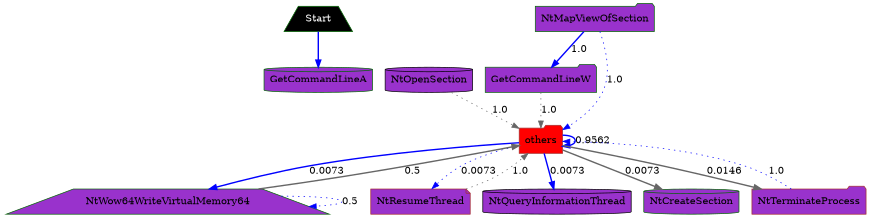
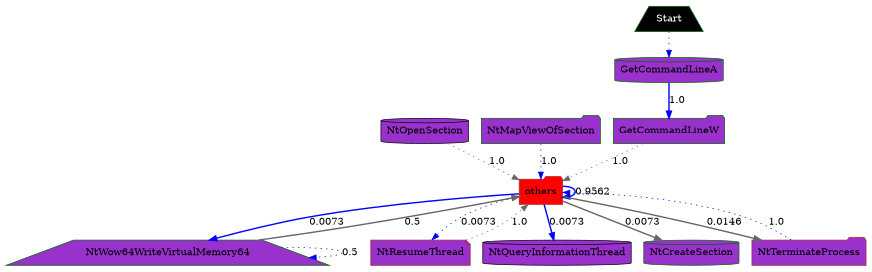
edge "Start" -> "GetCommandLineA": style bold -> dotted
edge "NtMapViewOfSection" -> "GetCommandLineW": now "GetCommandLineA" -> "GetCommandLineW"
